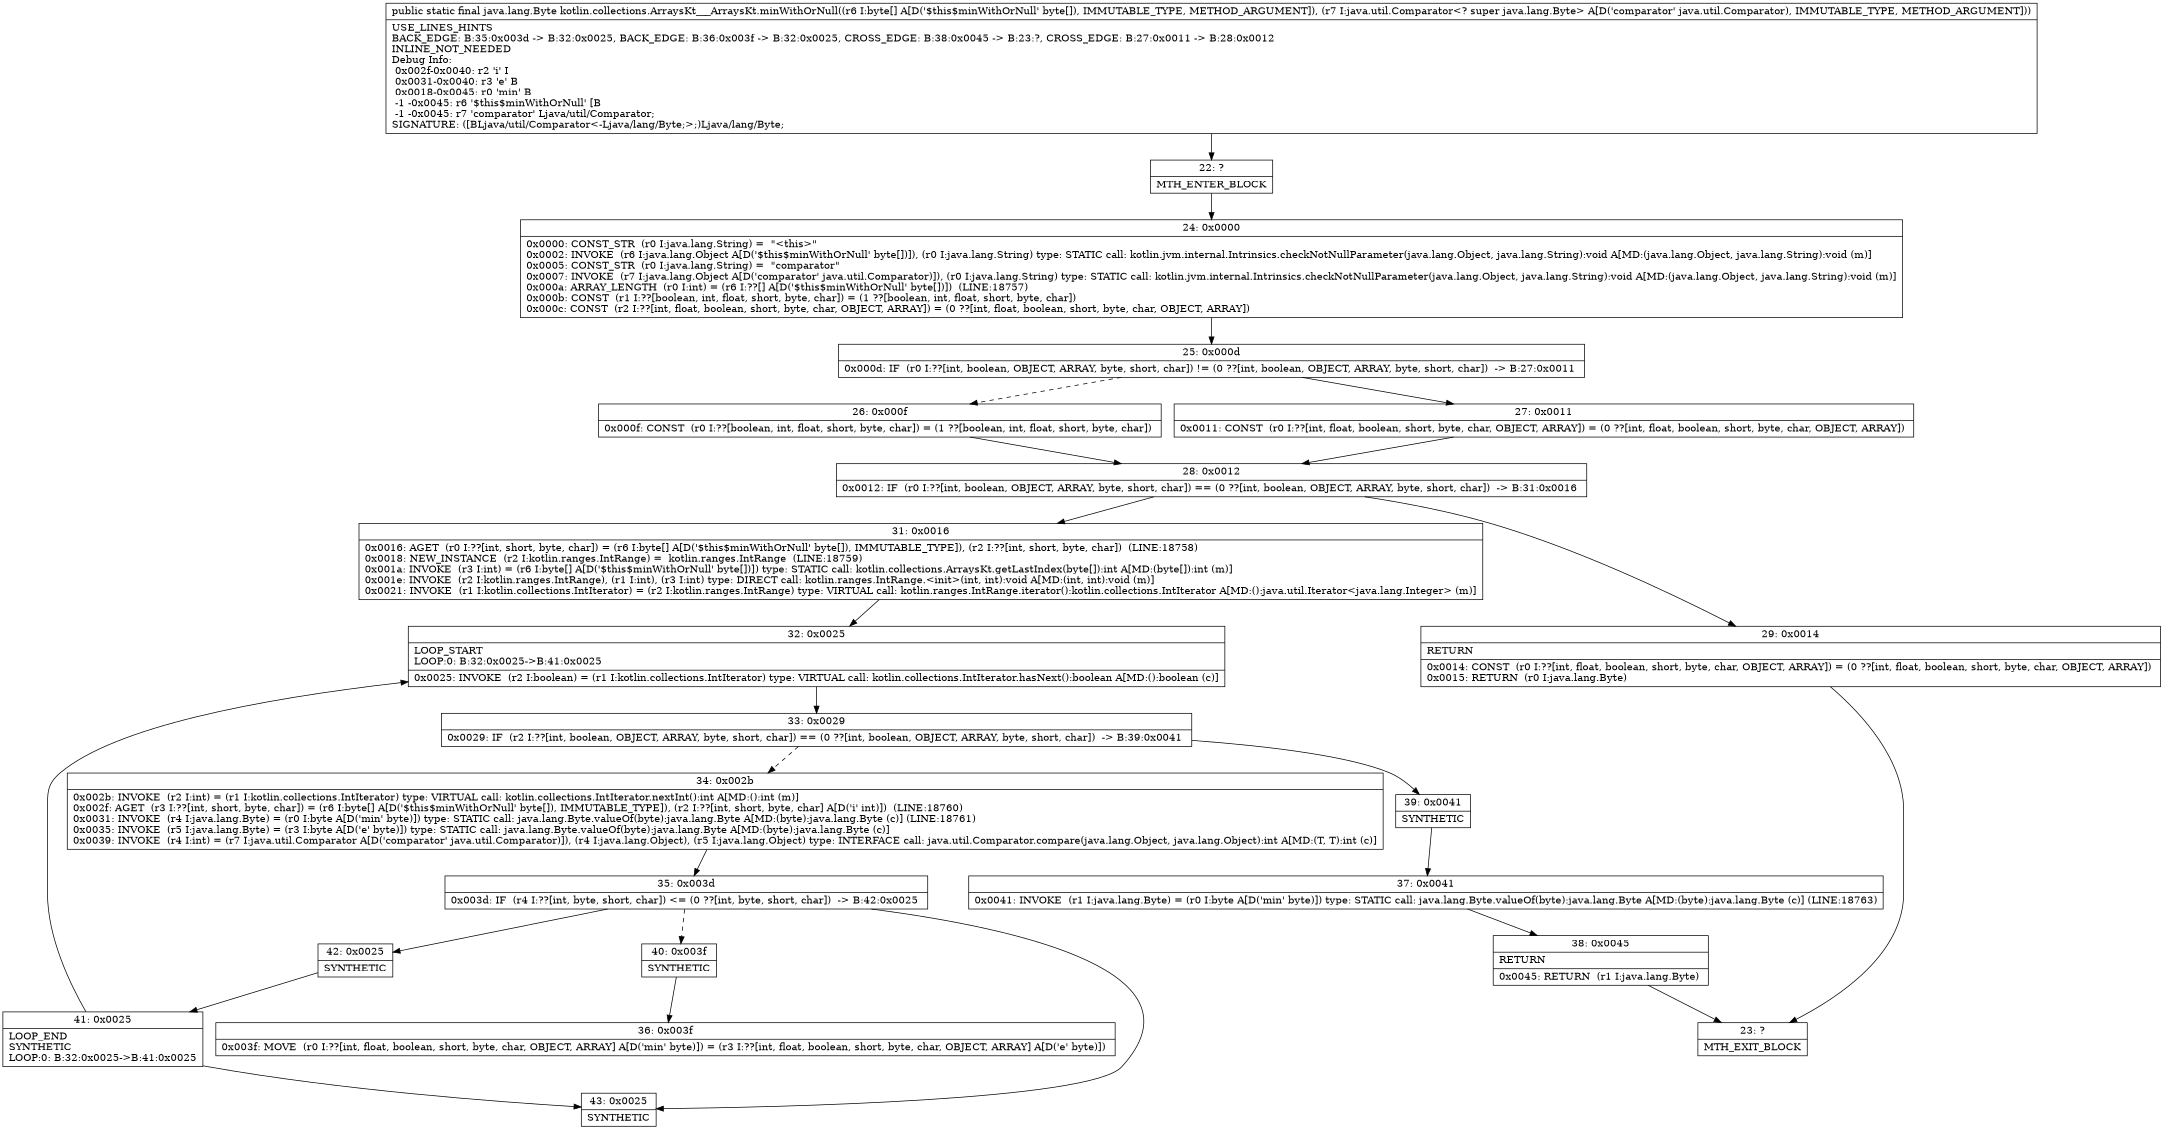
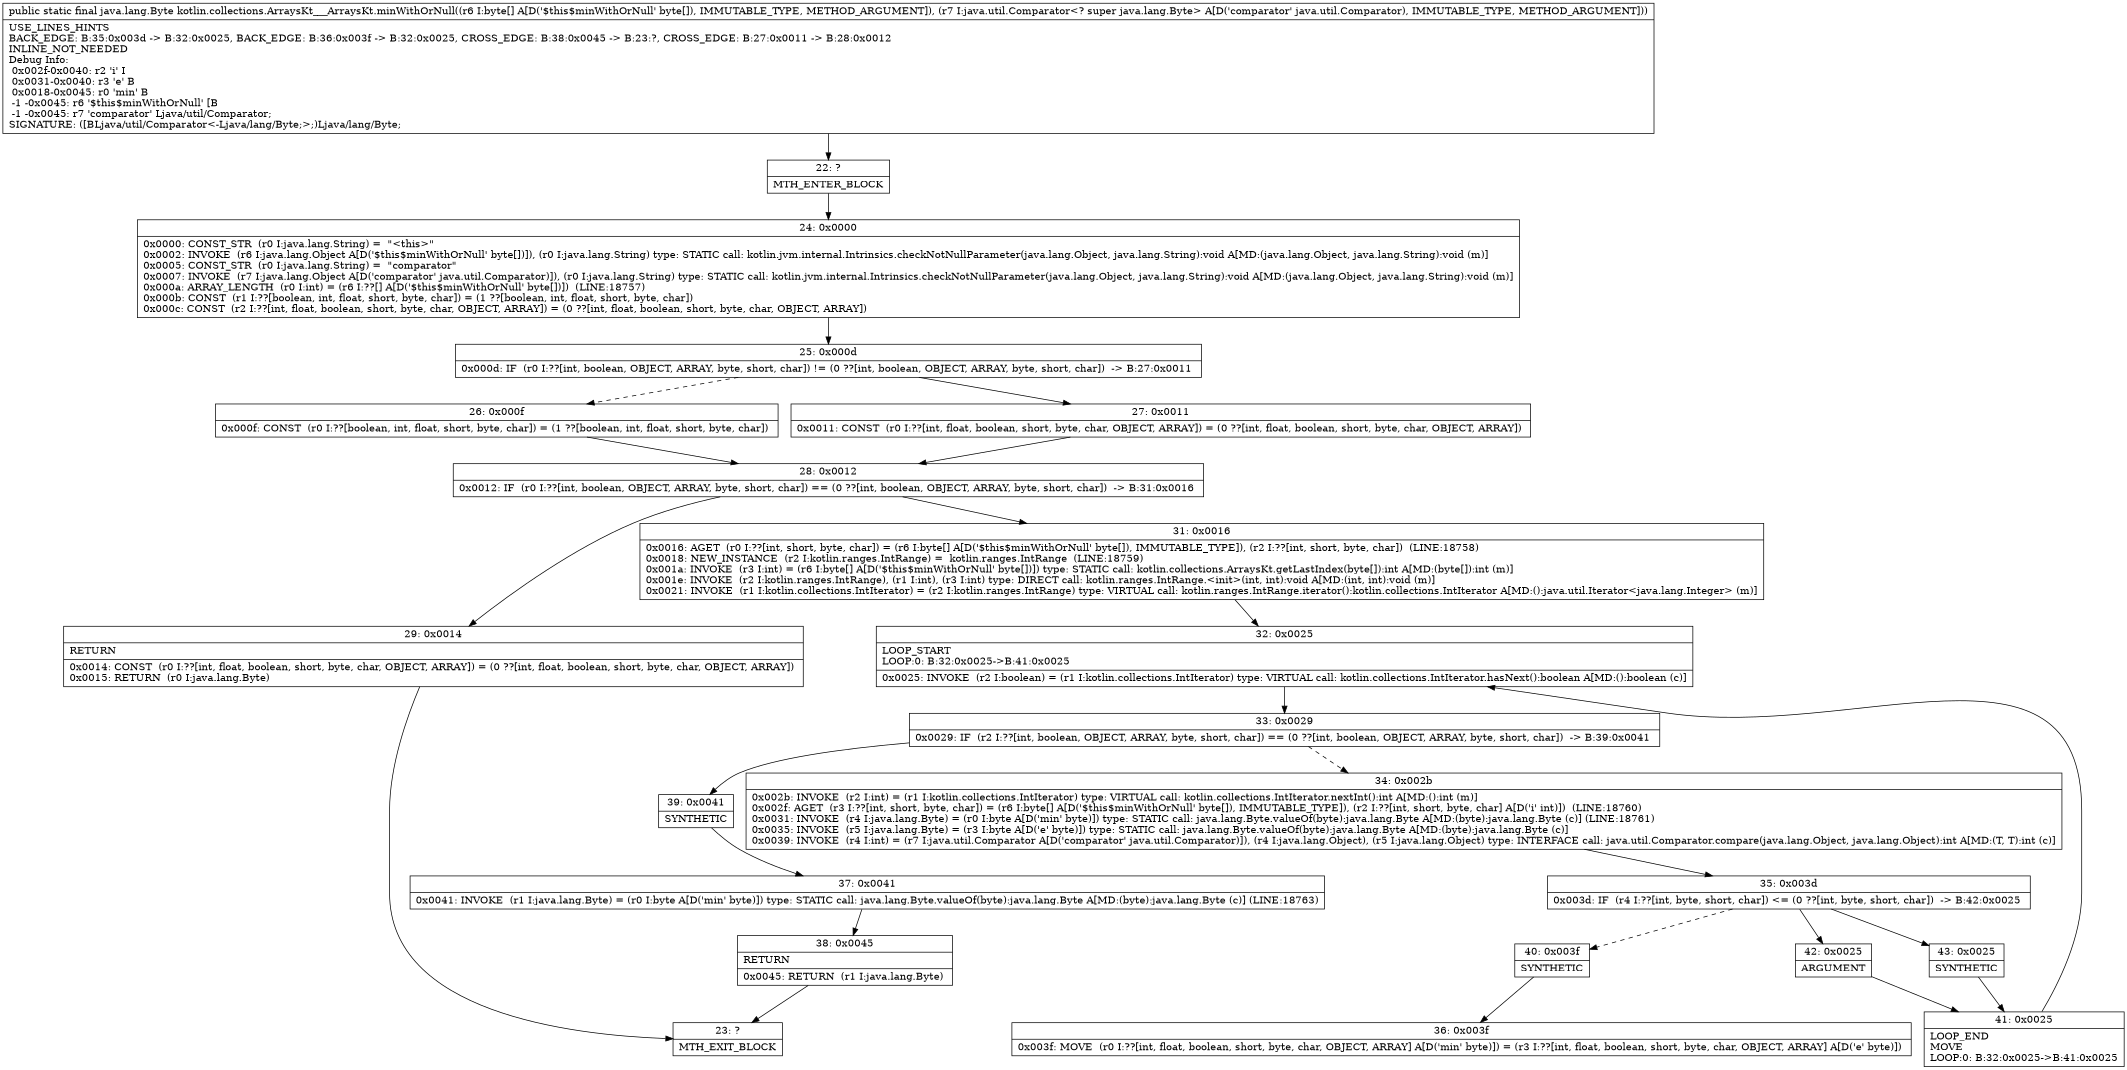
node "42: 0x0025": text "SYNTHETIC" -> "ARGUMENT"
node "41: 0x0025": text "SYNTHETIC" -> "MOVE"
edge "41: 0x0025" -> "43: 0x0025": reversed
